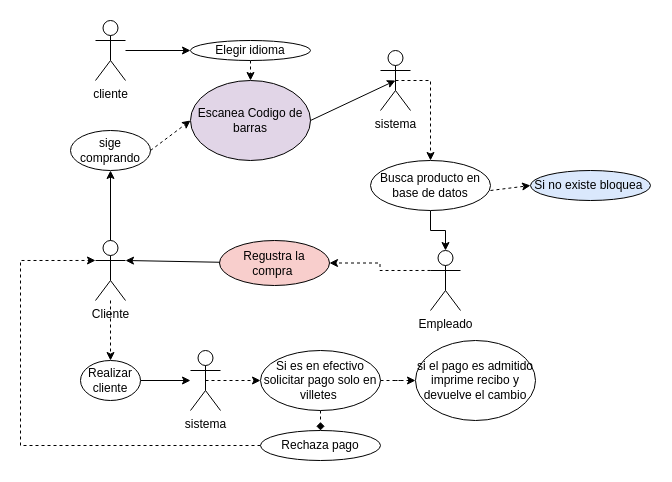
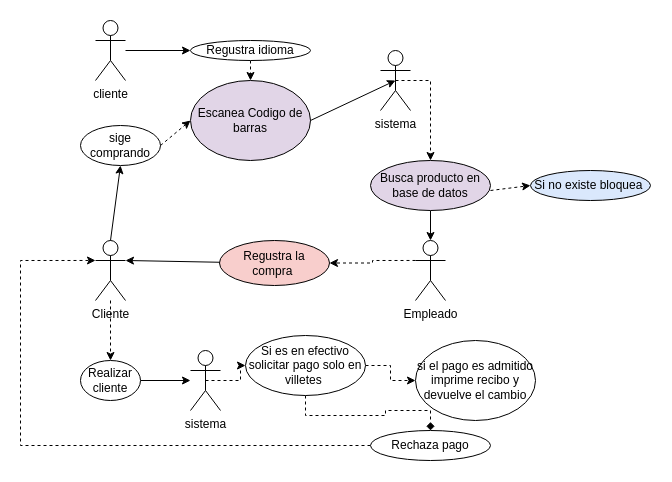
node "Elegir idioma": label "Elegir idioma" -> "Regustra idioma"
node "sige comprando": moved (111, 151) -> (121, 146)
node "Busca producto en base de datos": fillcolor #ffffff -> #e1d5e7
node "Empleado": moved (446, 281) -> (431, 271)
node "Si es en efectivo solicitar pago solo en villetes": moved (321, 381) -> (306, 366)
node "Rechaza pago": moved (321, 446) -> (431, 446)
